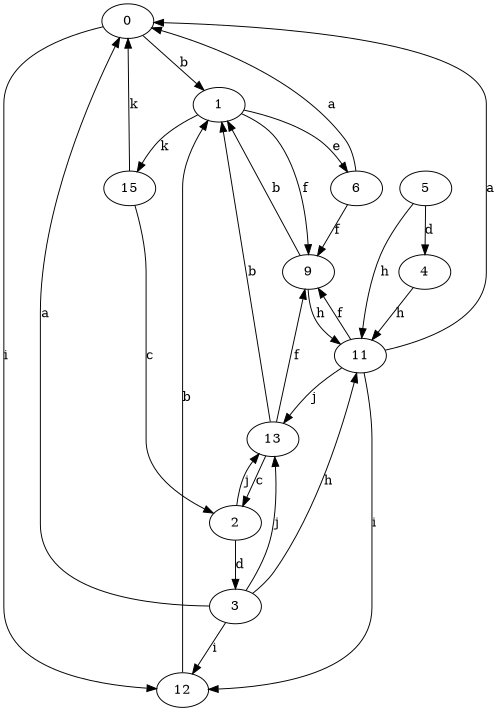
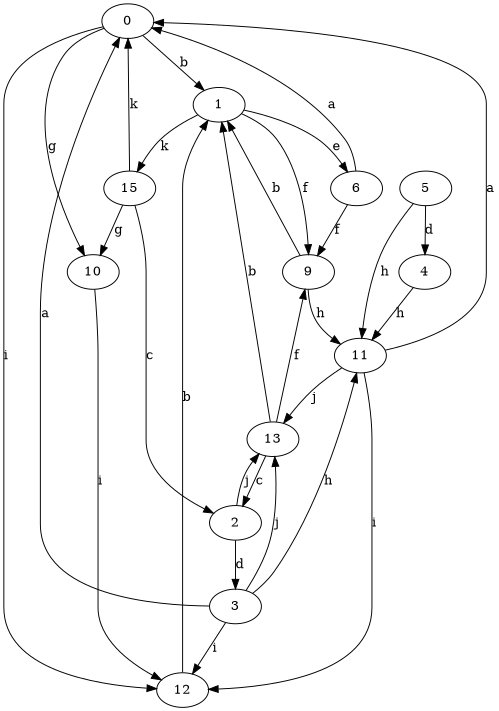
node "10": added
edge "11" -> "9": removed, label "f"
